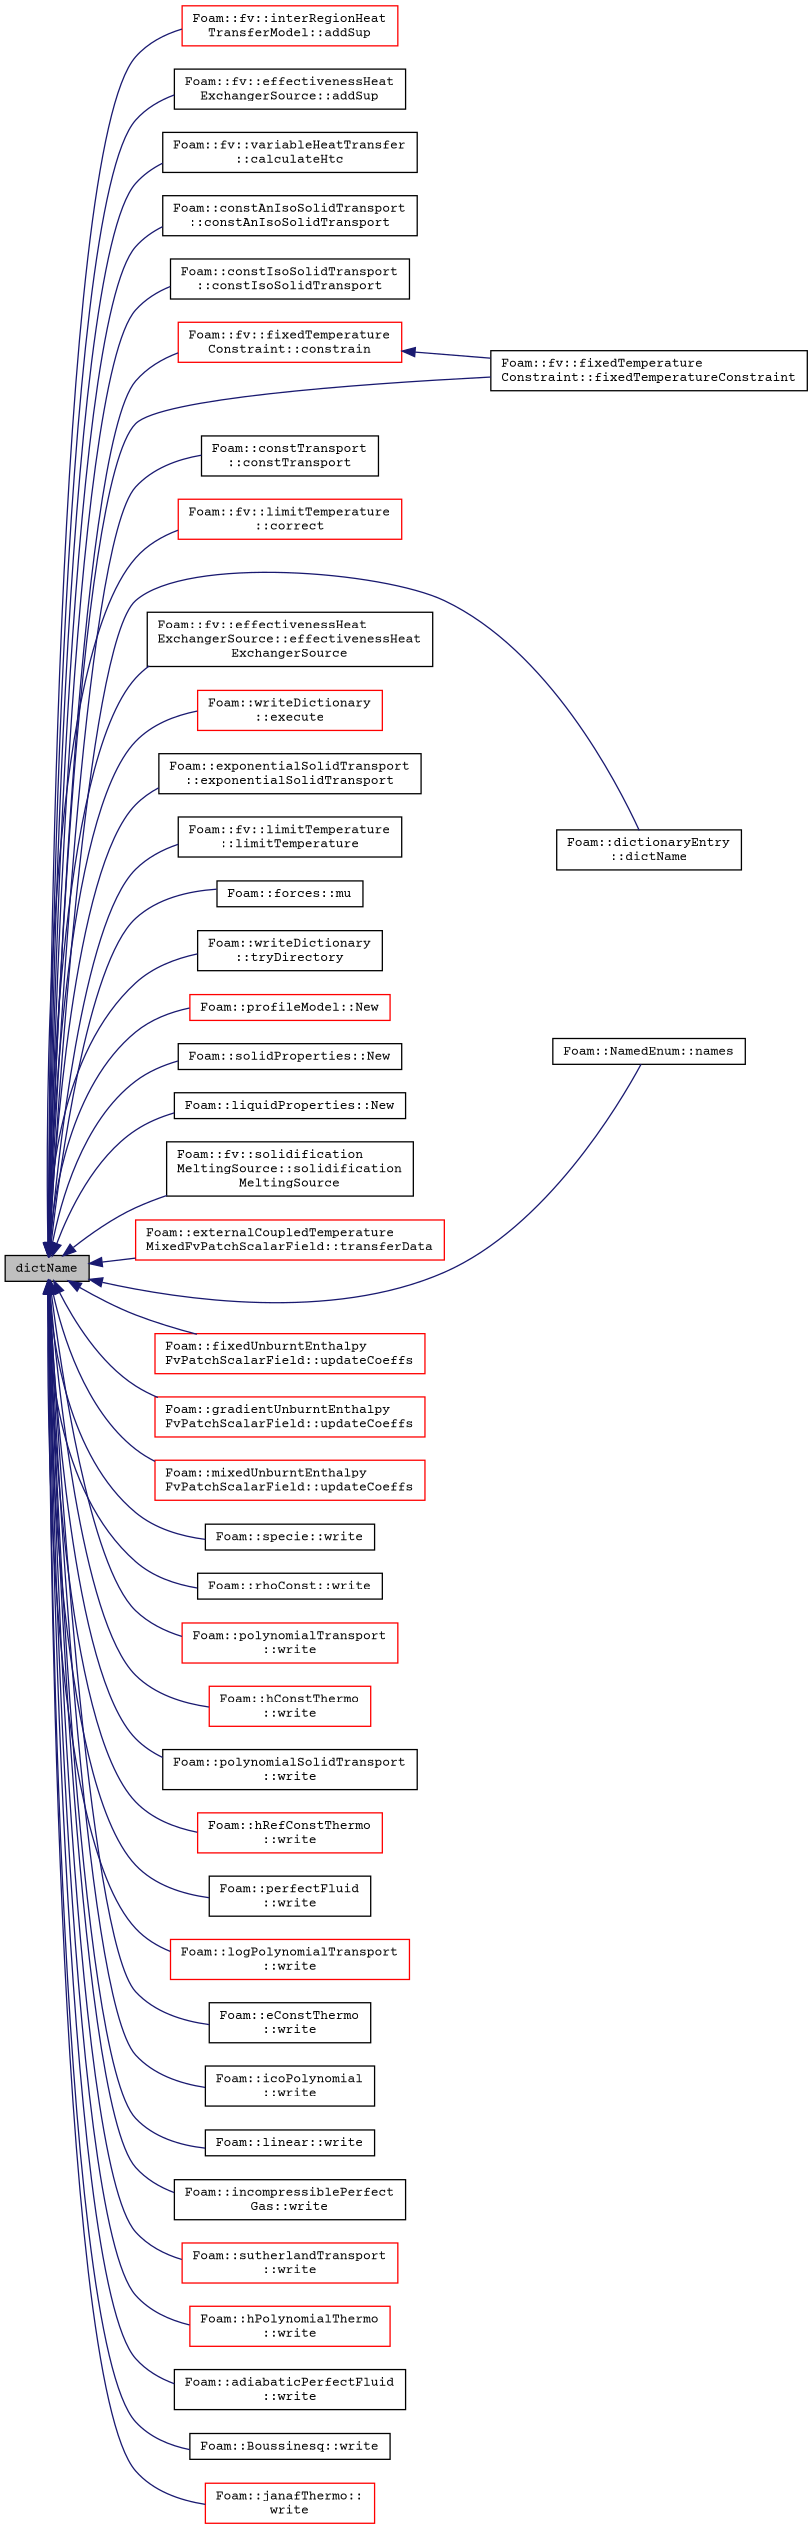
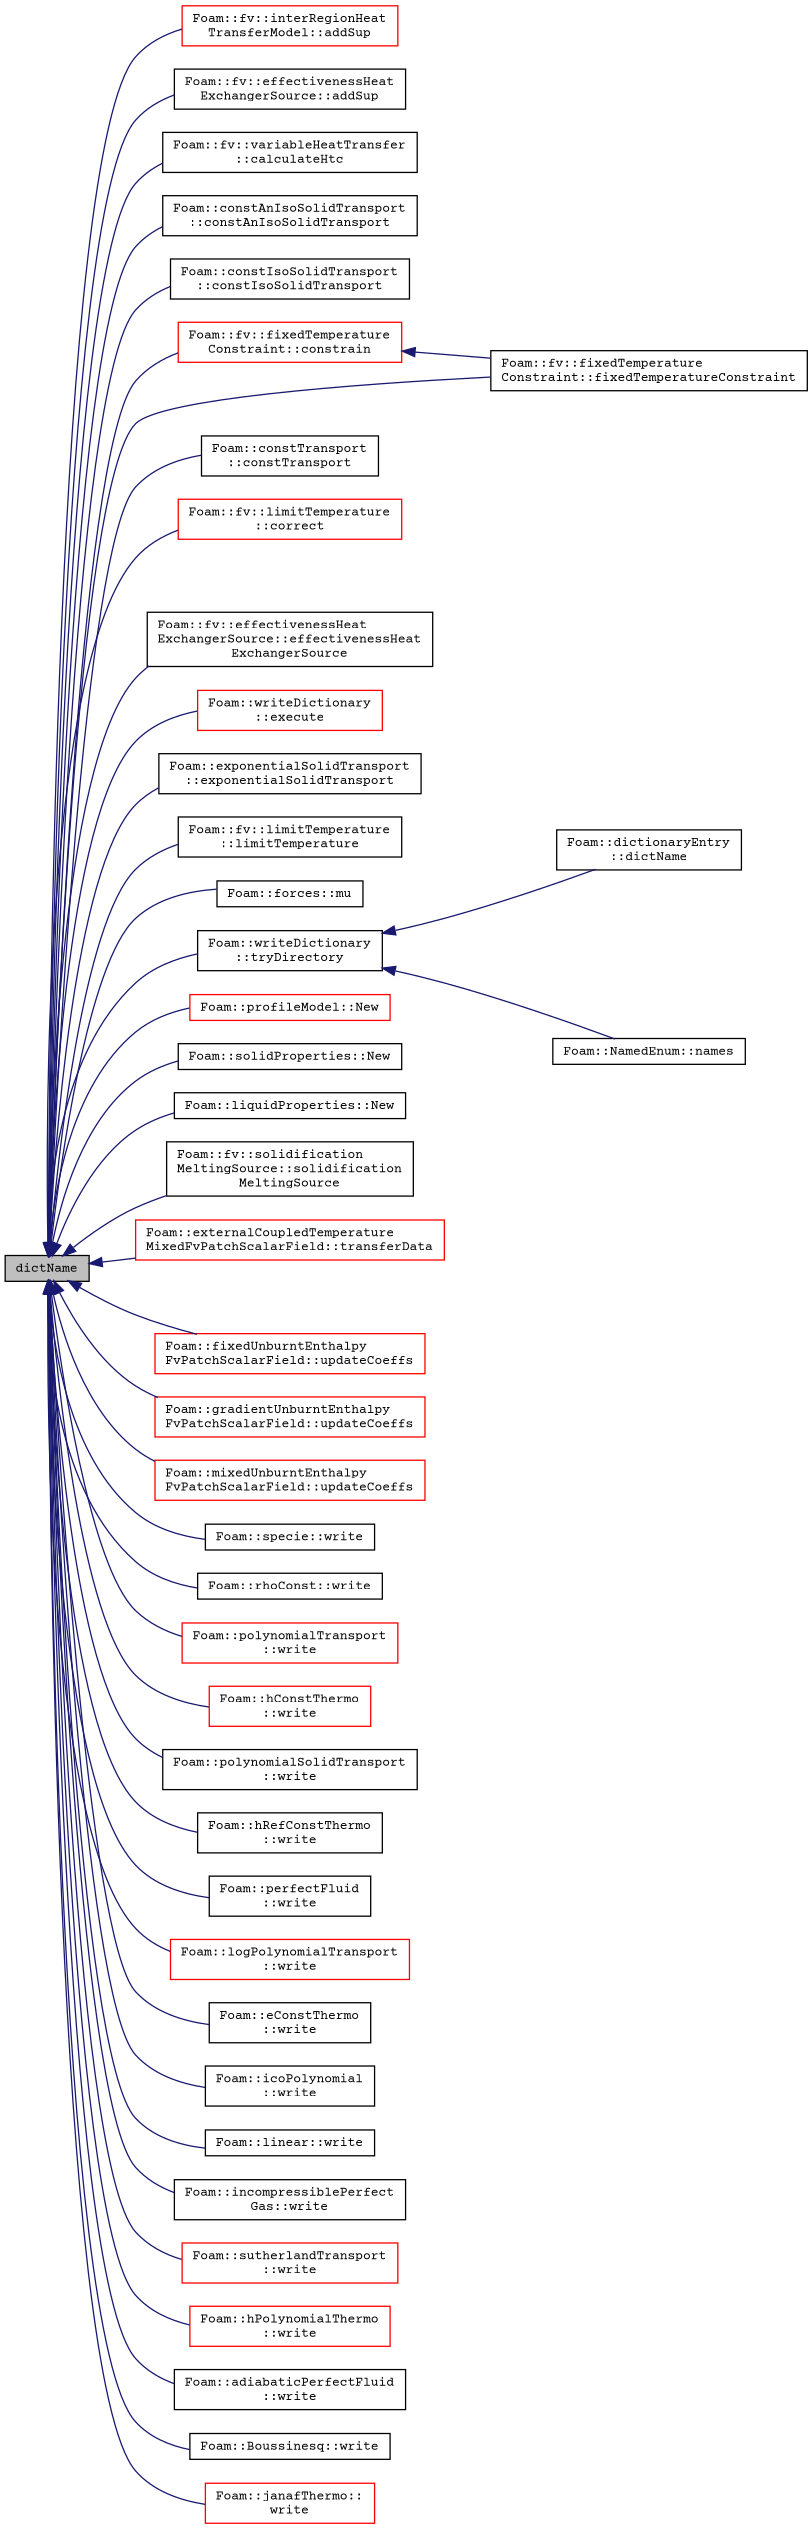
edge "Foam::dictionaryEntry ::dictName" -> "dictName": now "Foam::dictionaryEntry ::dictName" -> "Foam::writeDictionary ::tryDirectory"
edge "Foam::NamedEnum::names" -> "dictName": now "Foam::NamedEnum::names" -> "Foam::writeDictionary ::tryDirectory"
node "Foam::hRefConstThermo ::write": color red -> black
